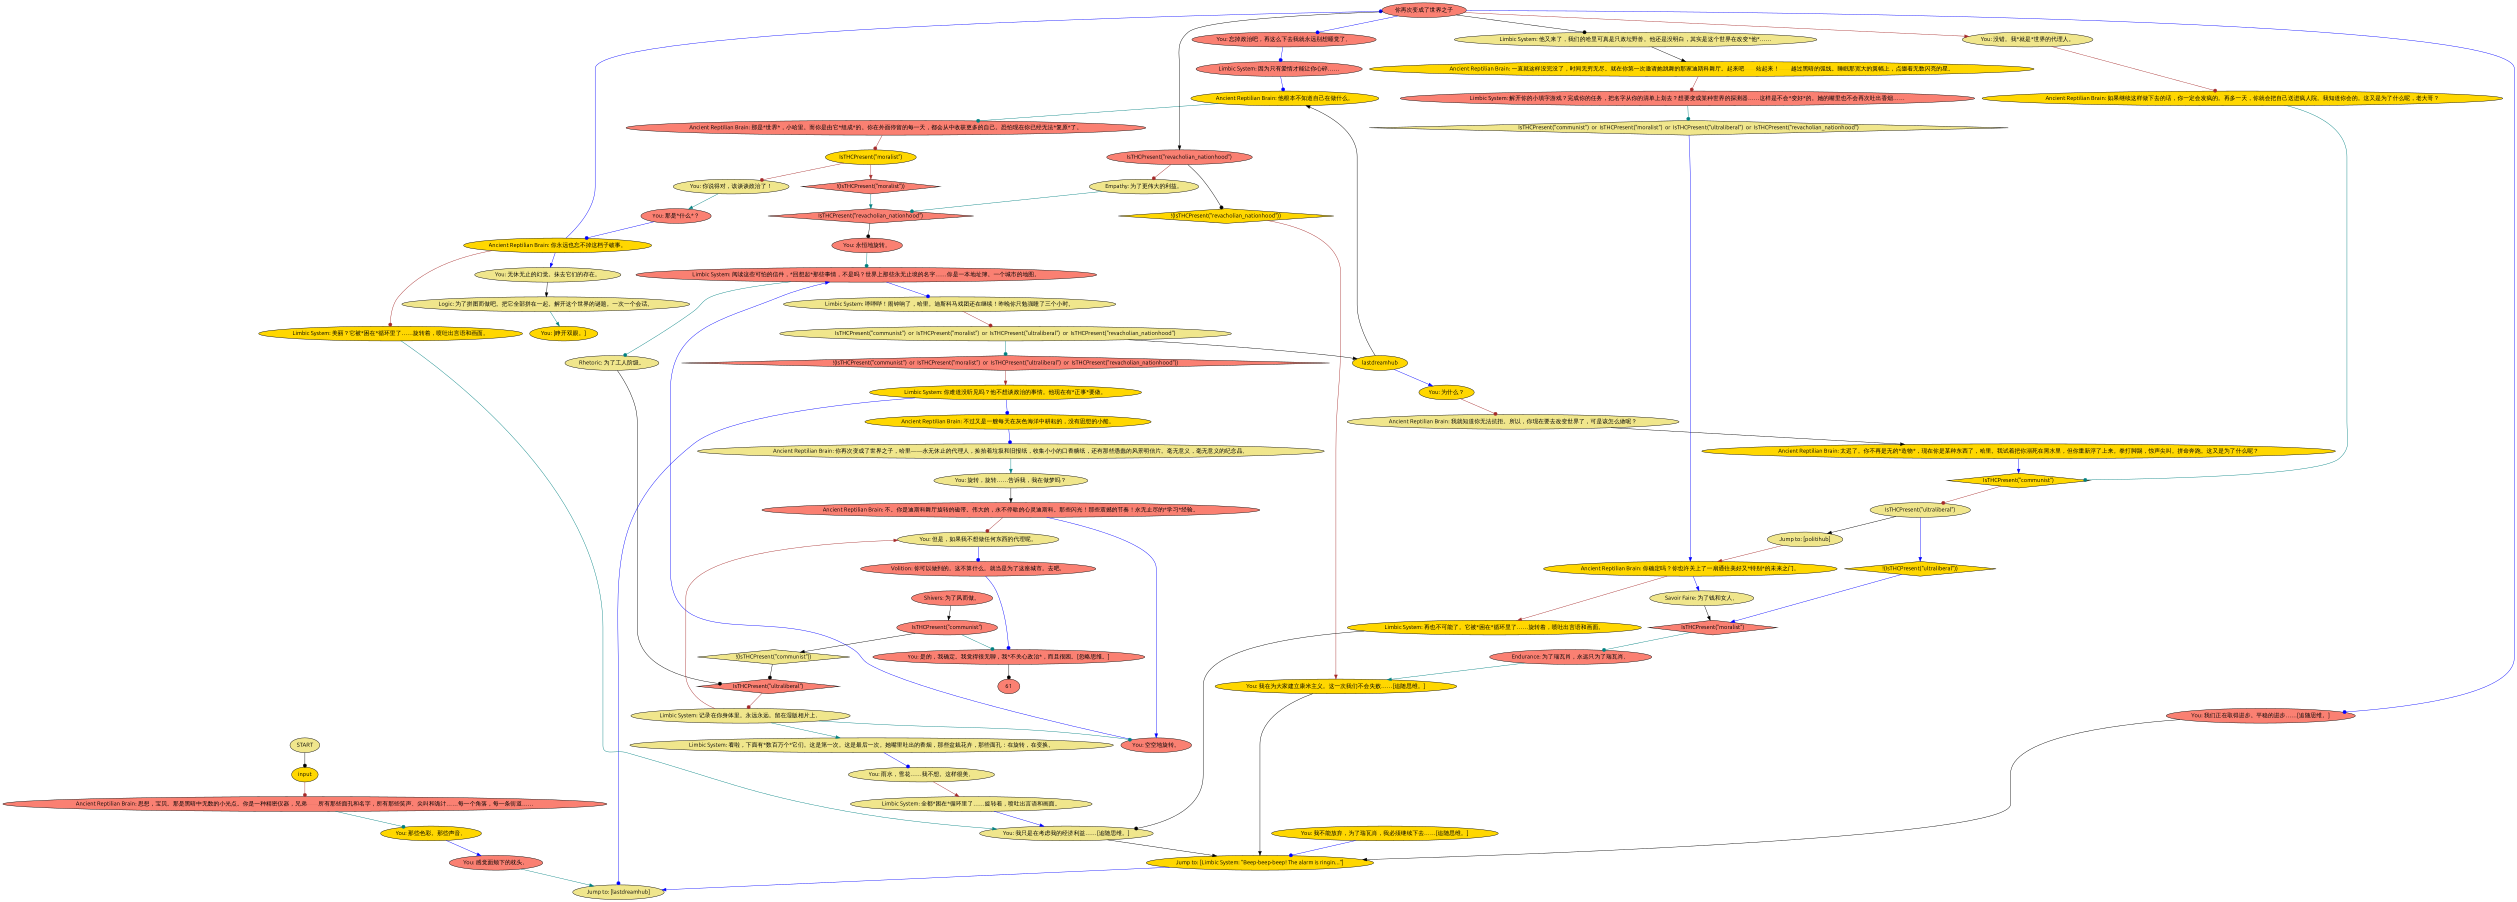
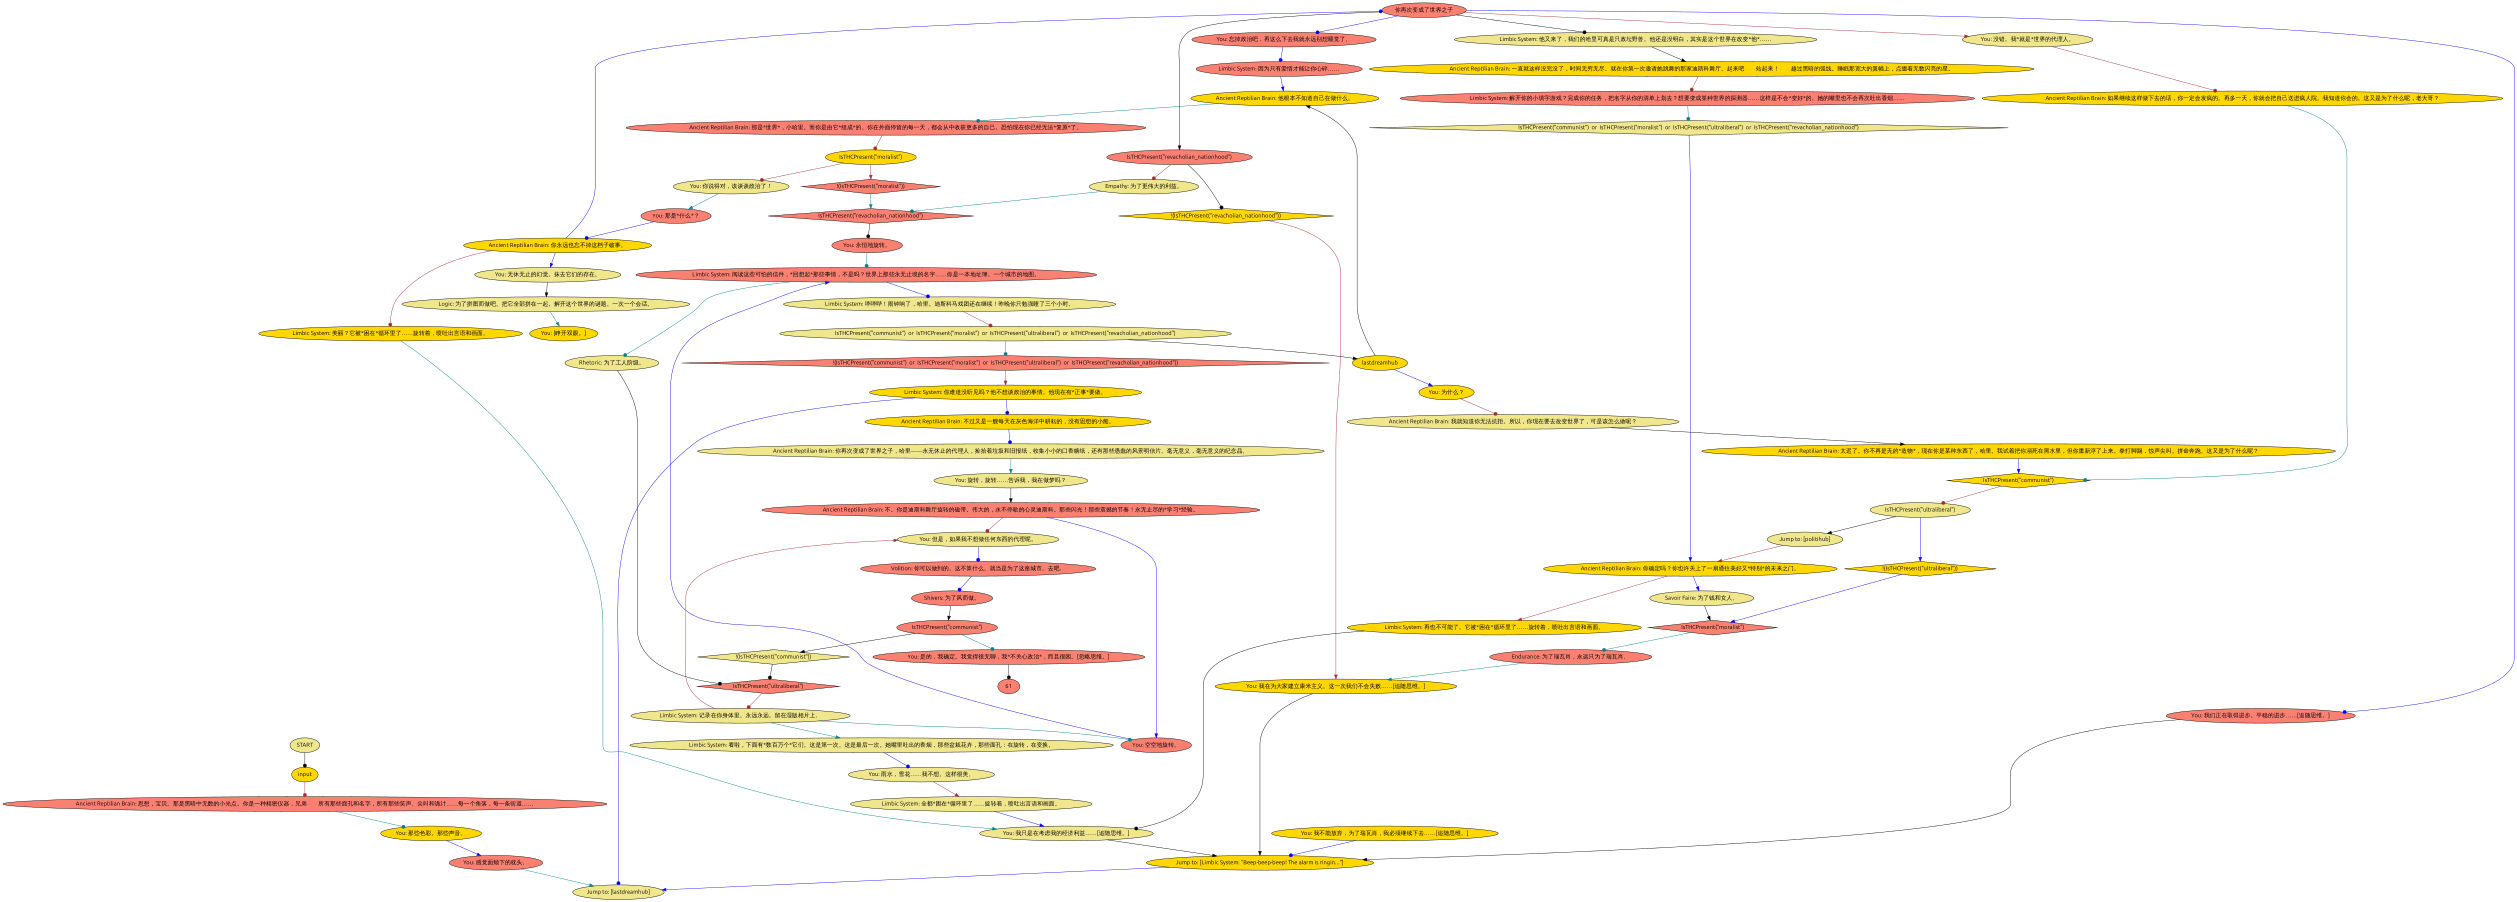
edge "Limbic System: 因为只有爱情才能让你心碎……" -> "Ancient Reptilian Brain: 他根本不知道自己在做什么。": arrowhead dot -> normal
edge "Volition: 你可以做到的。这不算什么。就当是为了这座城市。去吧。" -> "You: 是的，我确定。我觉得很无聊，我*不关心政治*，而且很困。[忽略思维。]": now "Volition: 你可以做到的。这不算什么。就当是为了这座城市。去吧。" -> "Shivers: 为了风而做。"
